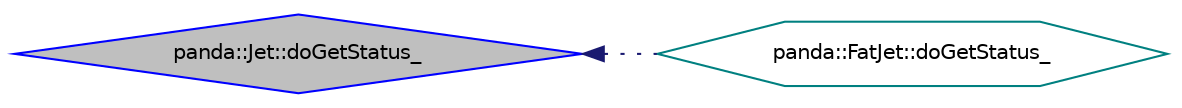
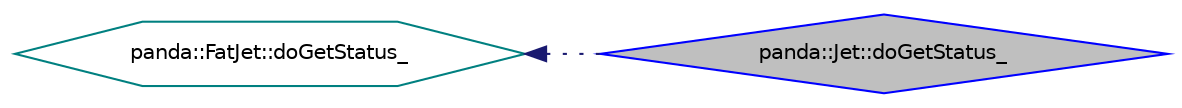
edge "panda::FatJet::doGetStatus_" -> "panda::Jet::doGetStatus_": reversed
